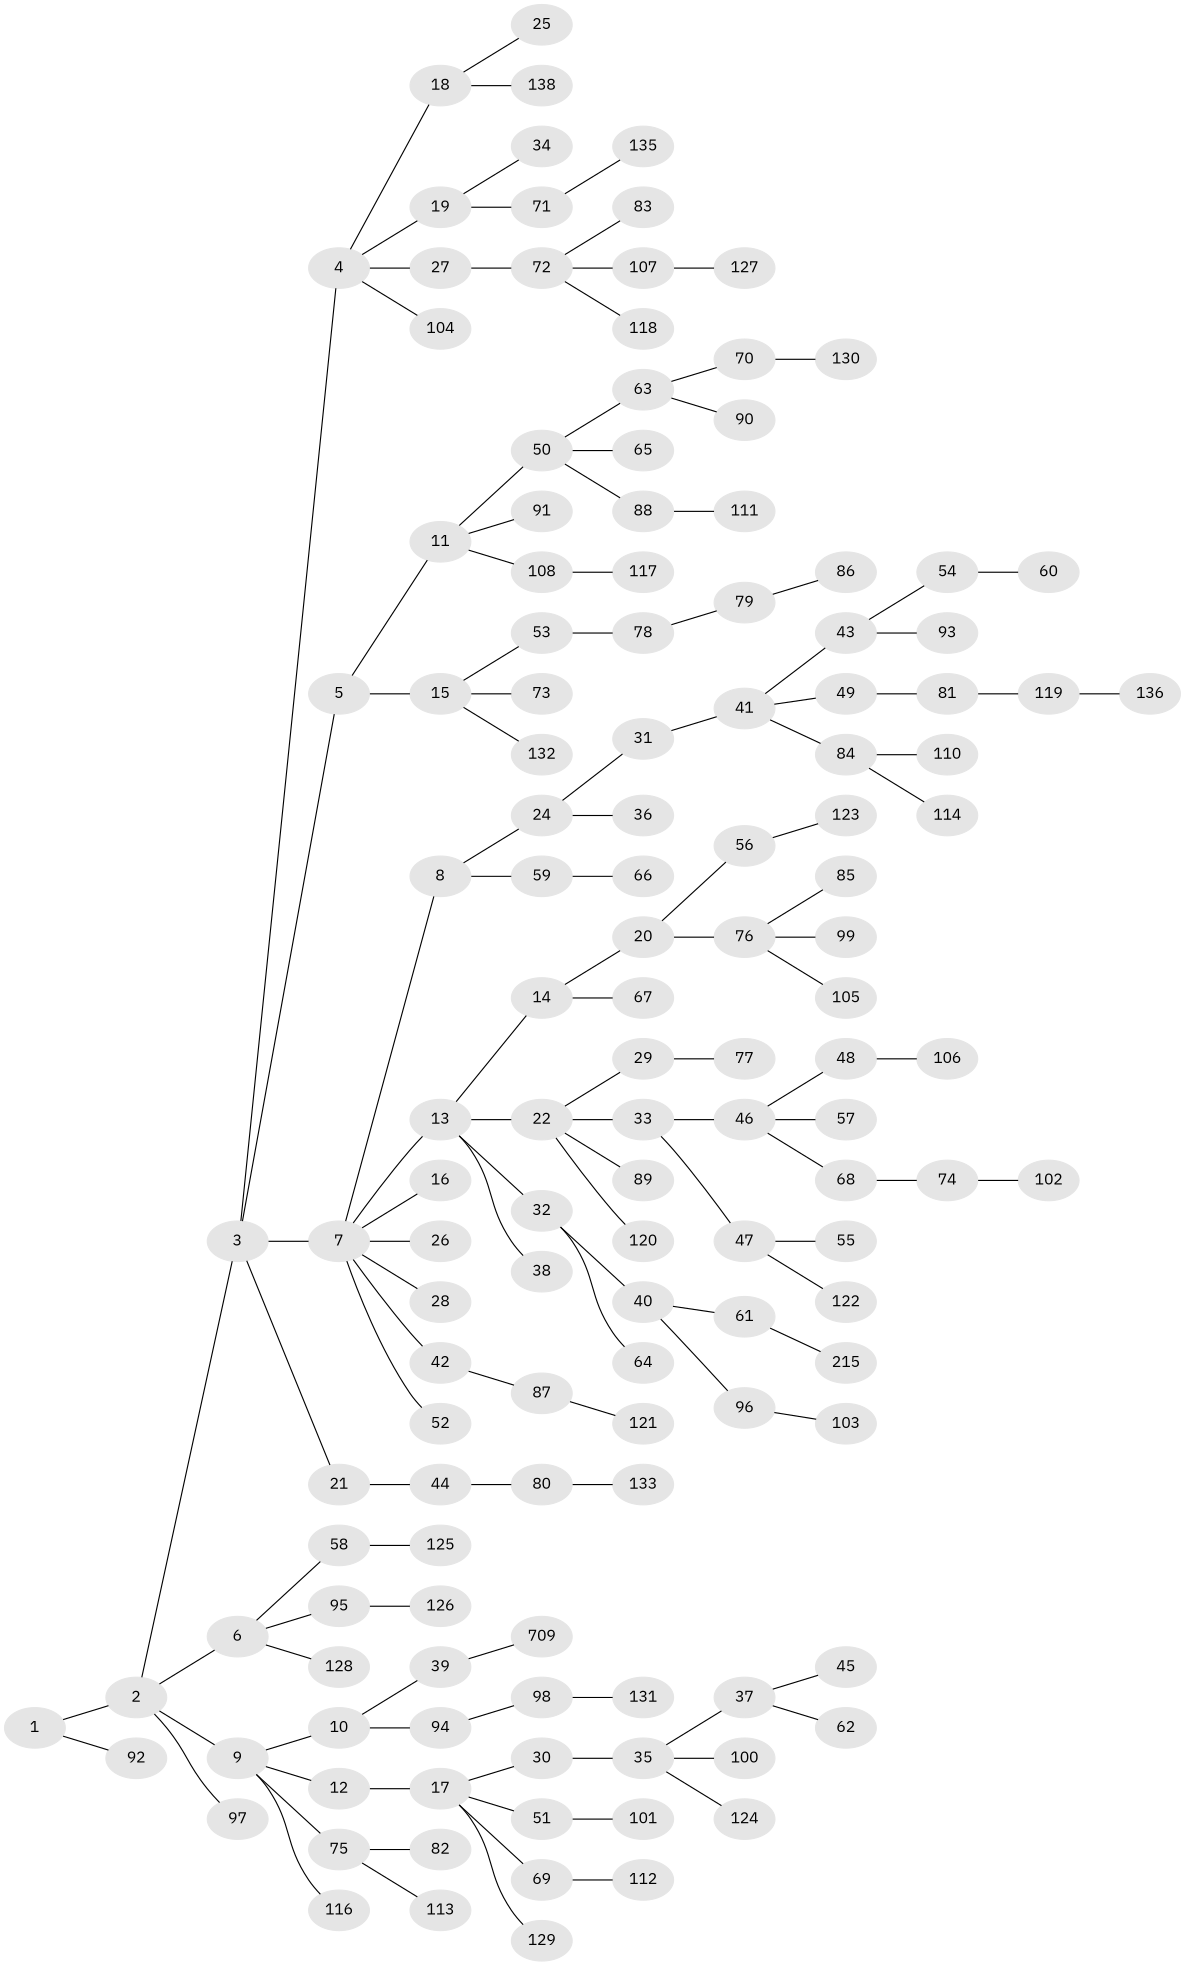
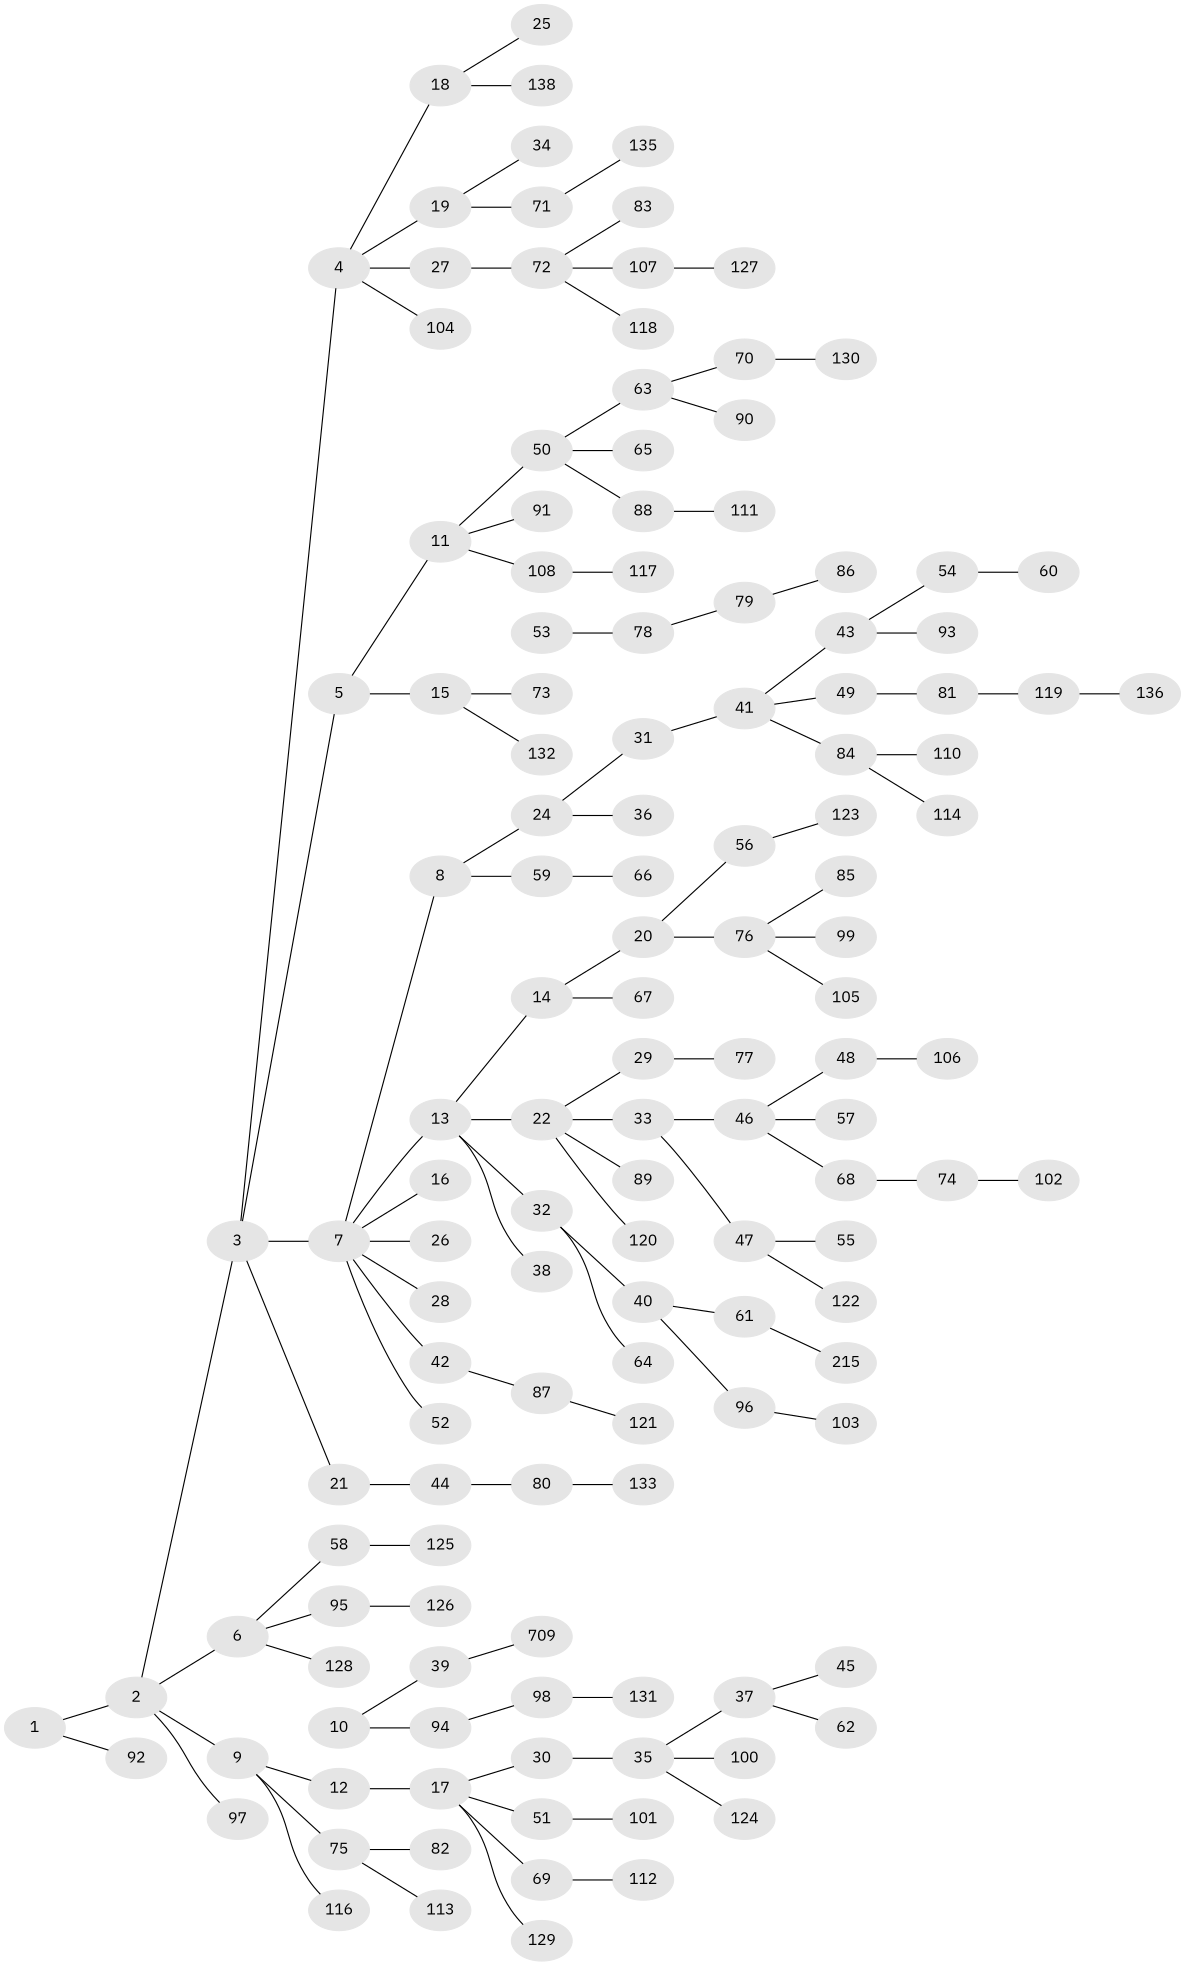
edge "53" -- "15": removed
edge "10" -- "9": removed
